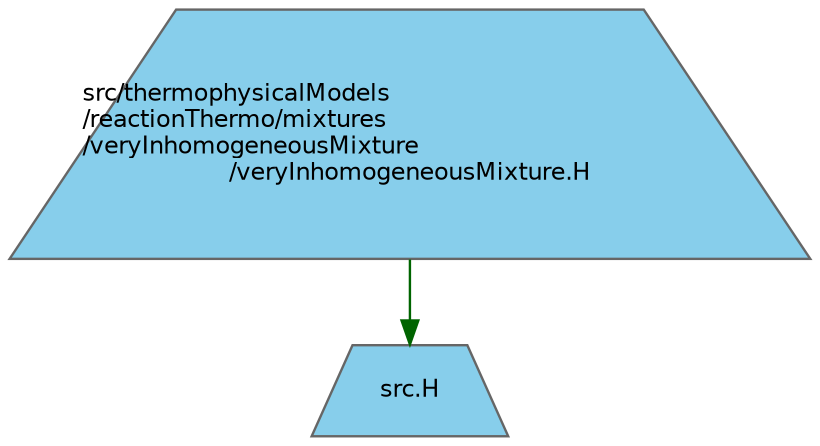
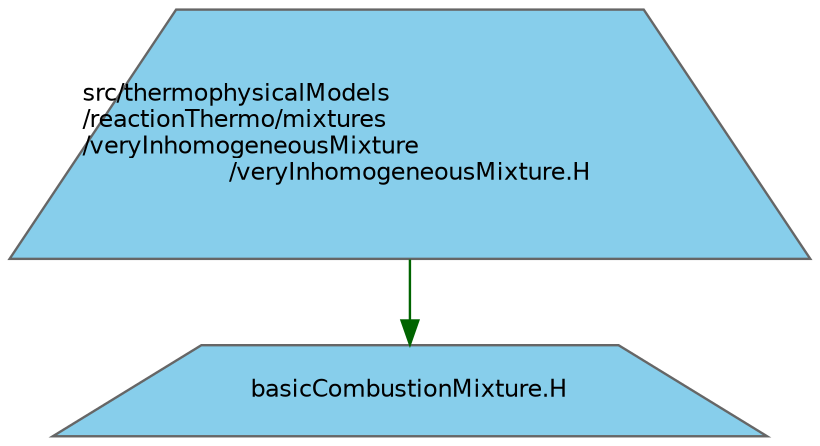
node "src.H": label "src.H" -> "basicCombustionMixture.H"
